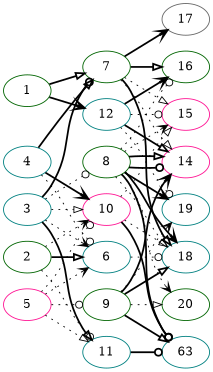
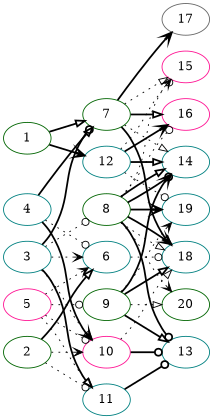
node "16": color darkgreen -> deeppink
node "14": color deeppink -> teal
edge "10" -> "15": removed
node "63": label "63" -> "13"
